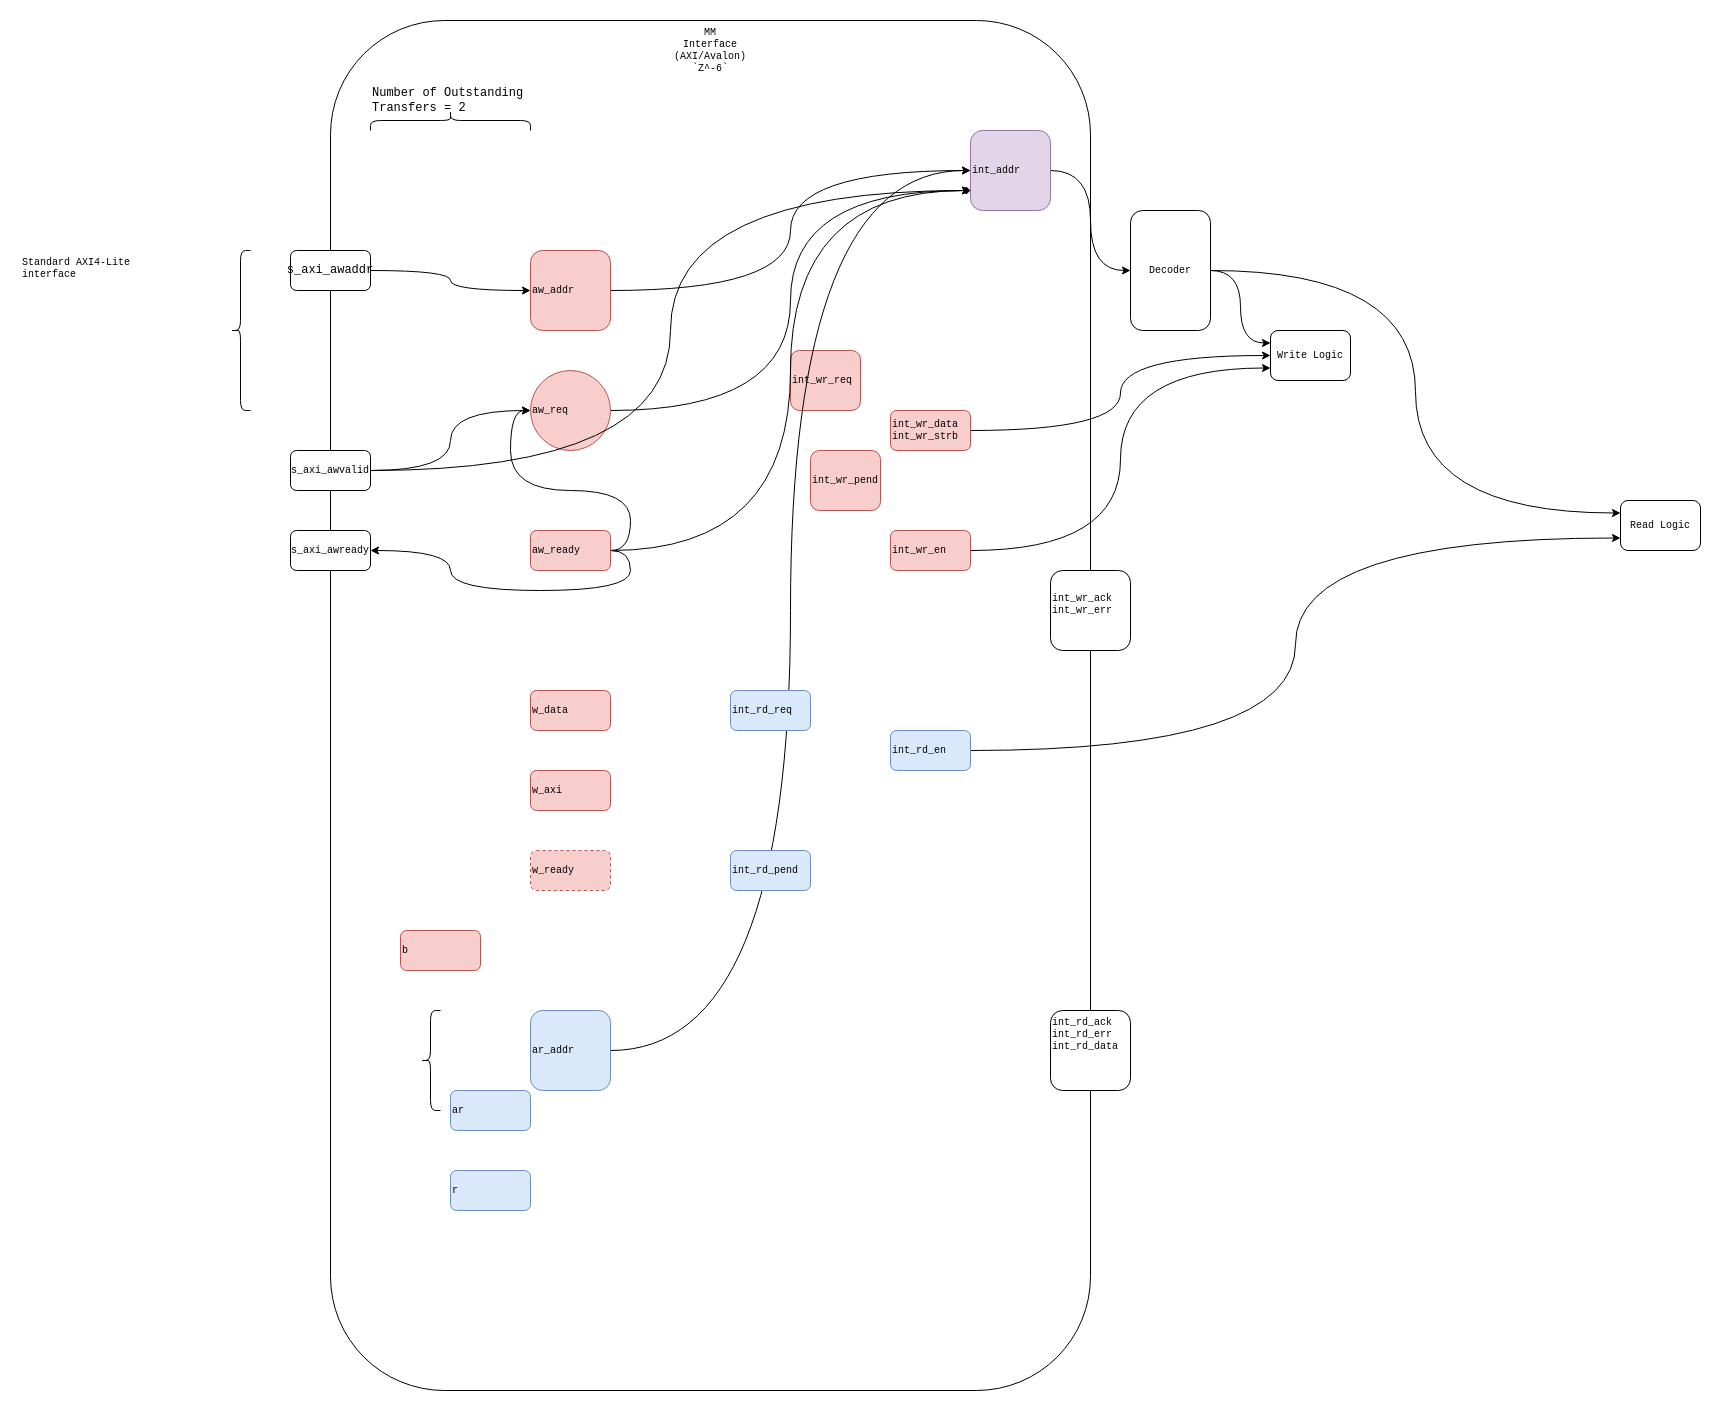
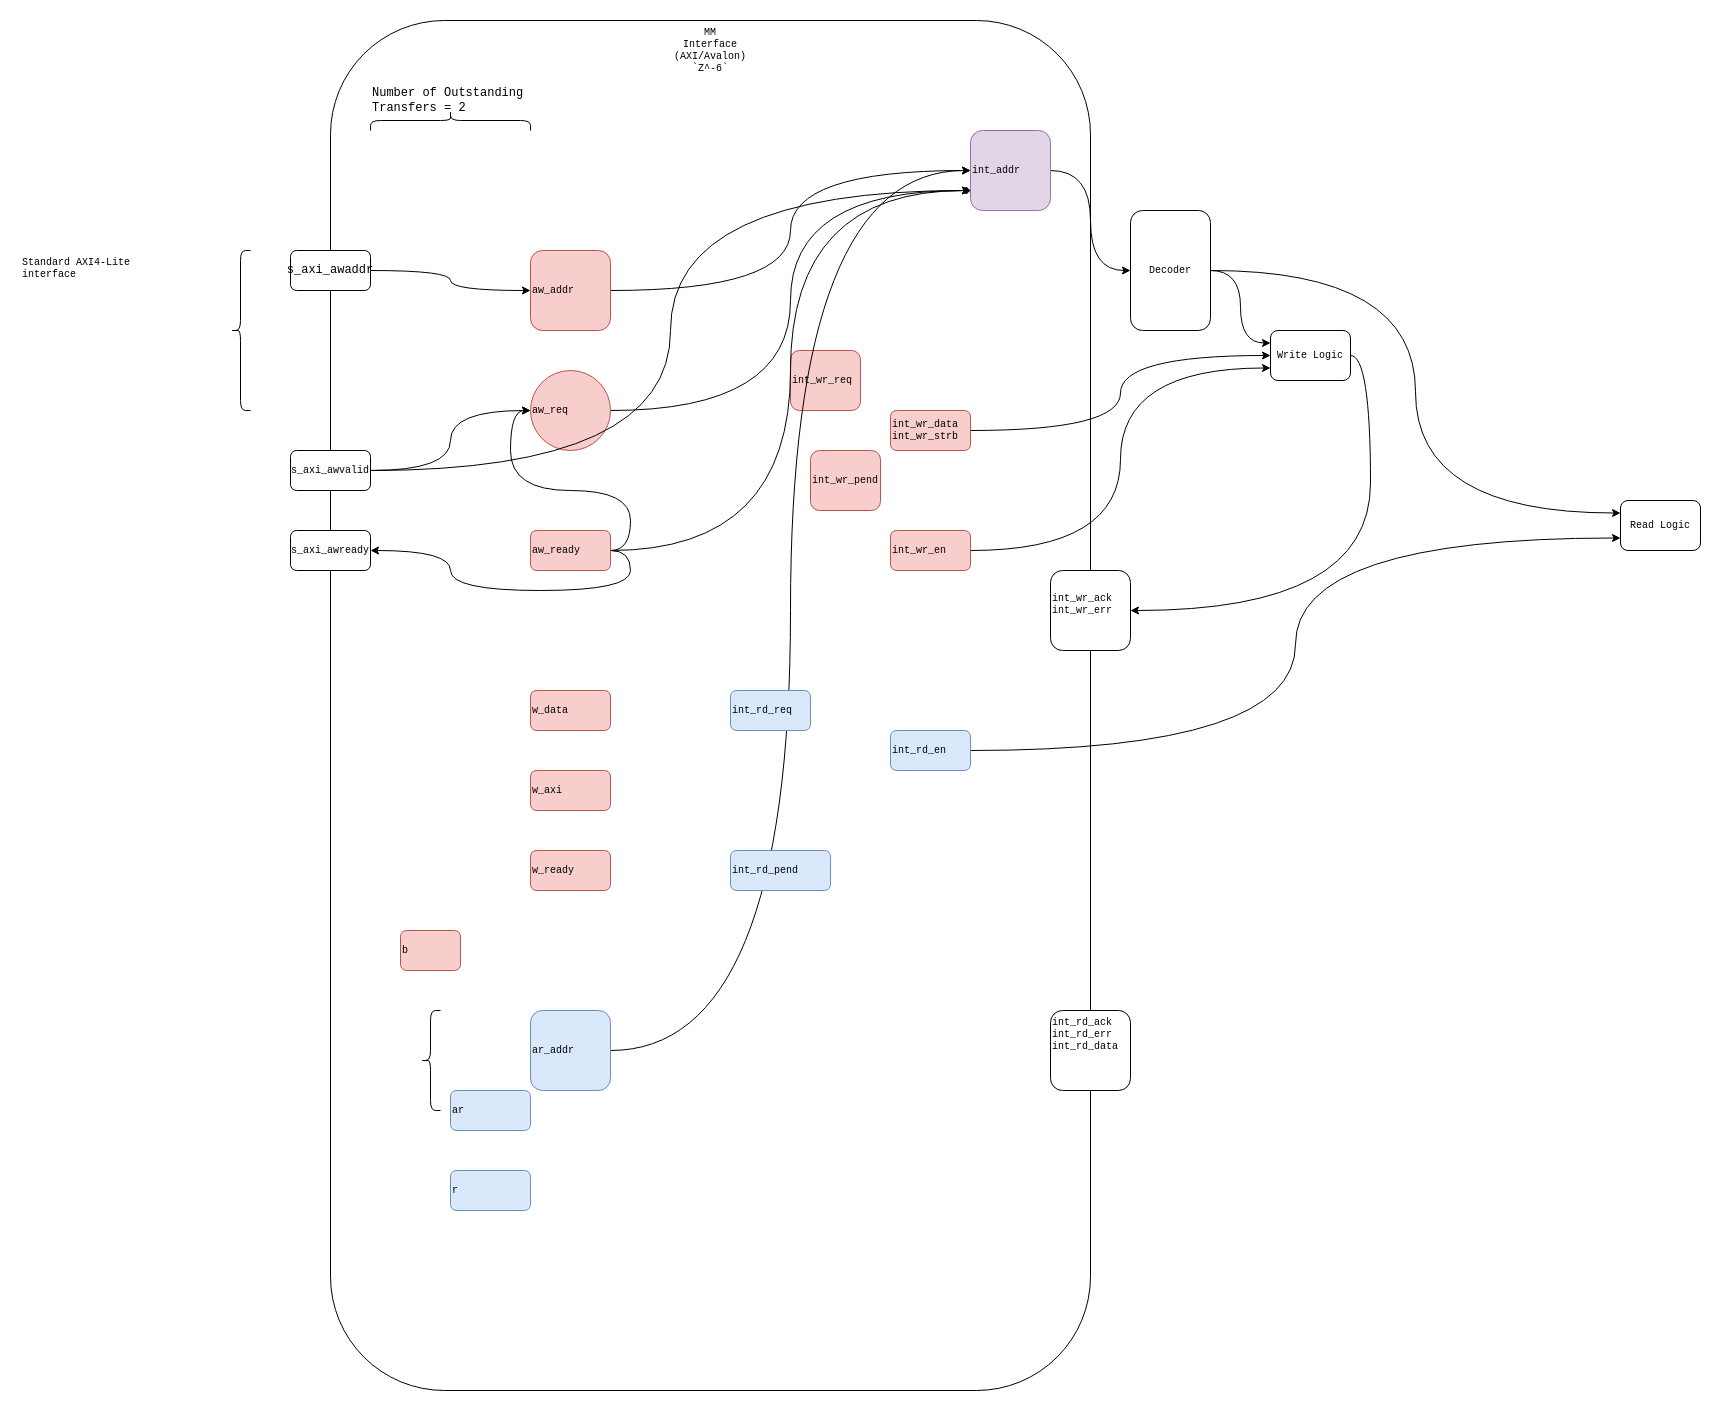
edge "Write Logic" -> "int_wr_ack int_wr_err": added
node "w_ready": style dashed -> solid
node "int_rd_pend": size 80x40 -> 100x40
node "b": size 80x40 -> 60x40
